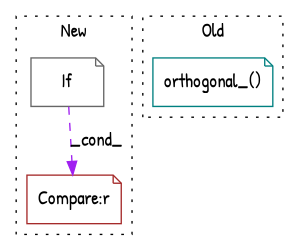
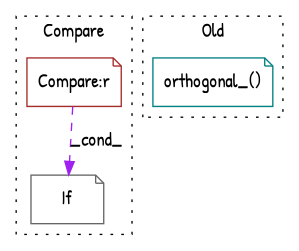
cluster "New": label "New" -> "Compare"
edge "If" -> "Compare:r": reversed
